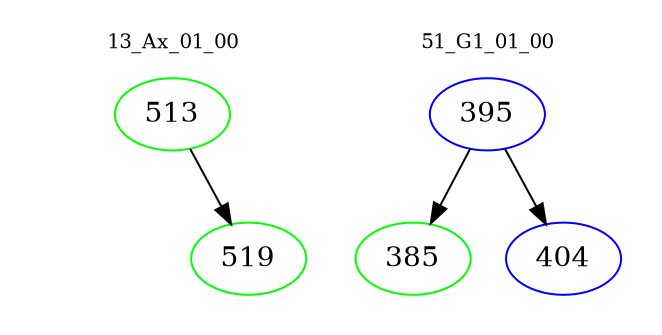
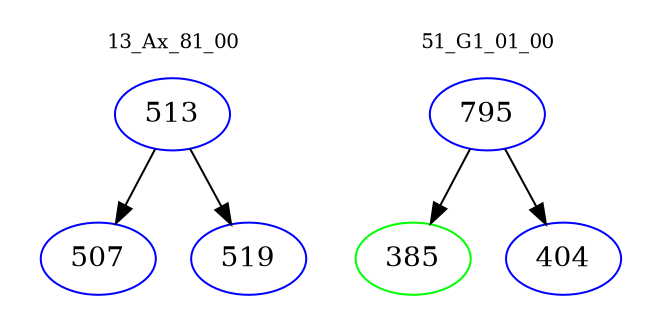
cluster "13_Ax_01_00": label "13_Ax_01_00" -> "13_Ax_81_00"
node "513": color green -> blue
node "395": label "395" -> "795"
node "507": added
node "519": color green -> blue
